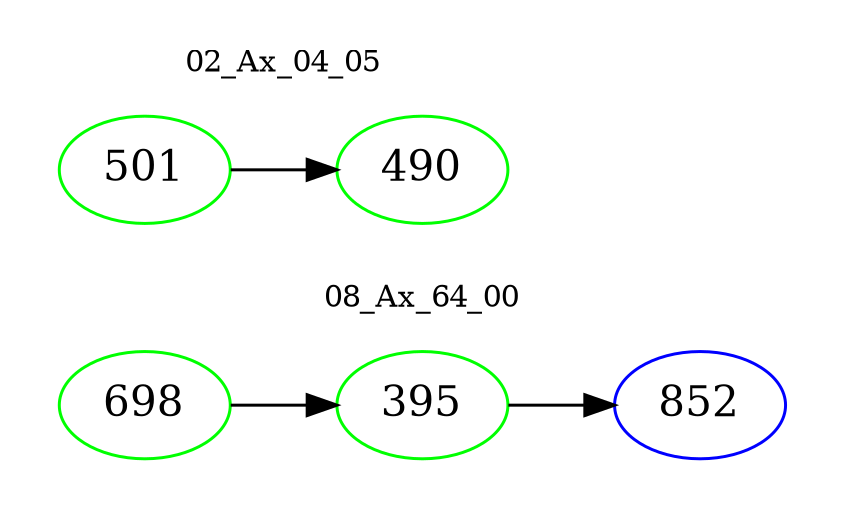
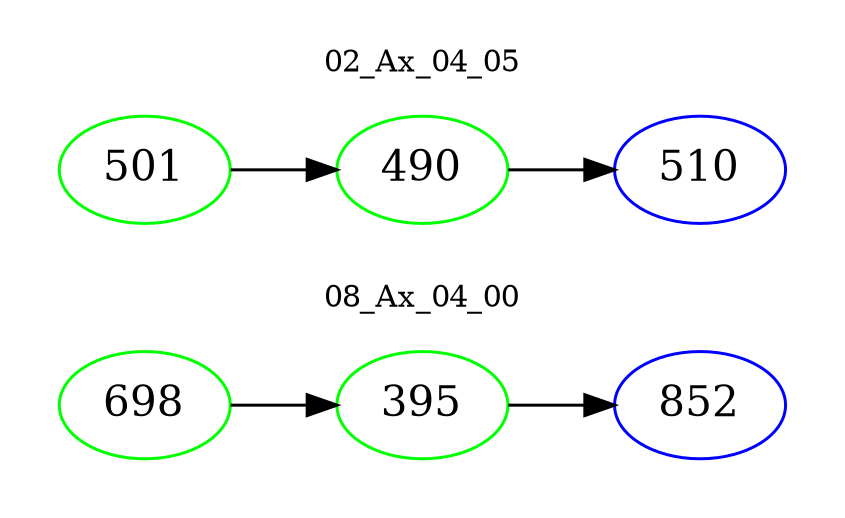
node "510": added
cluster "08_Ax_64_00": label "08_Ax_64_00" -> "08_Ax_04_00"
